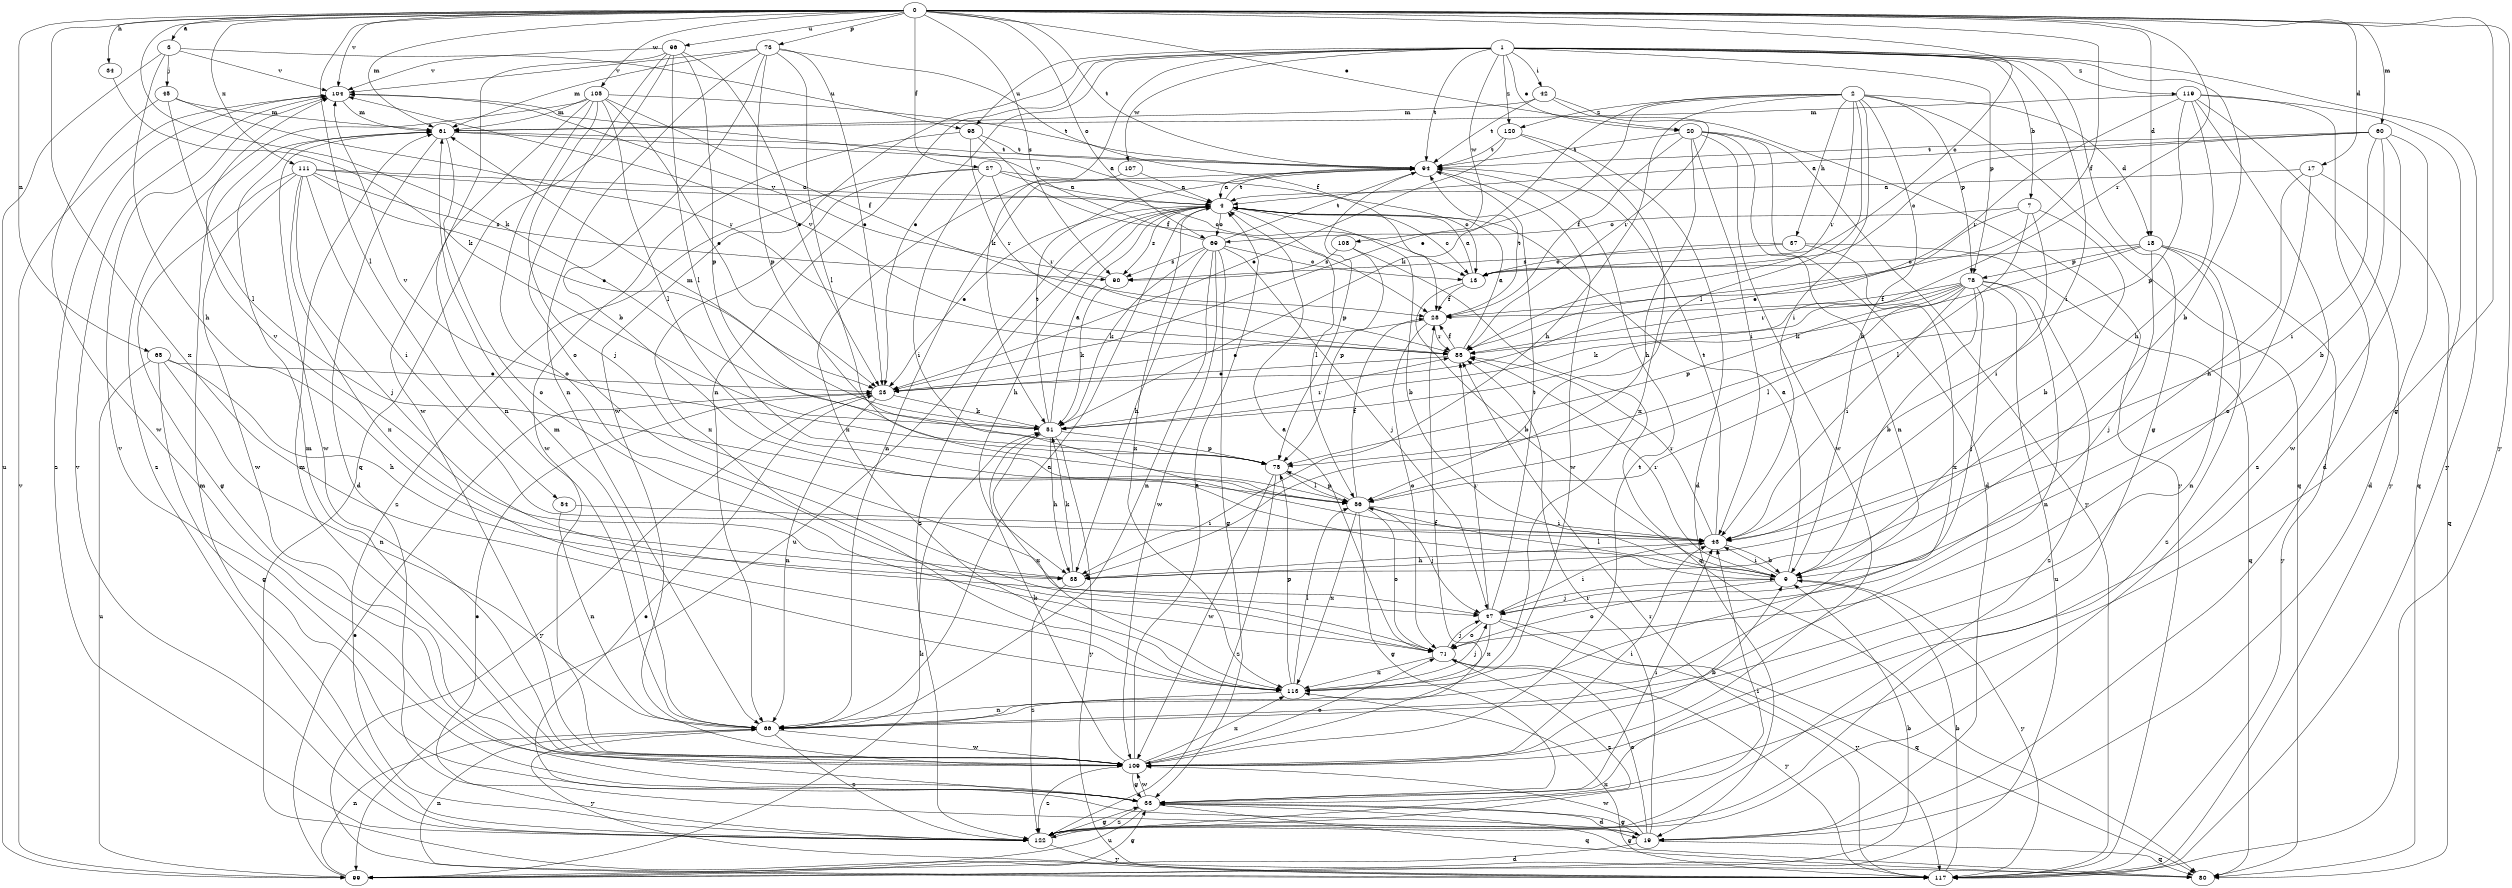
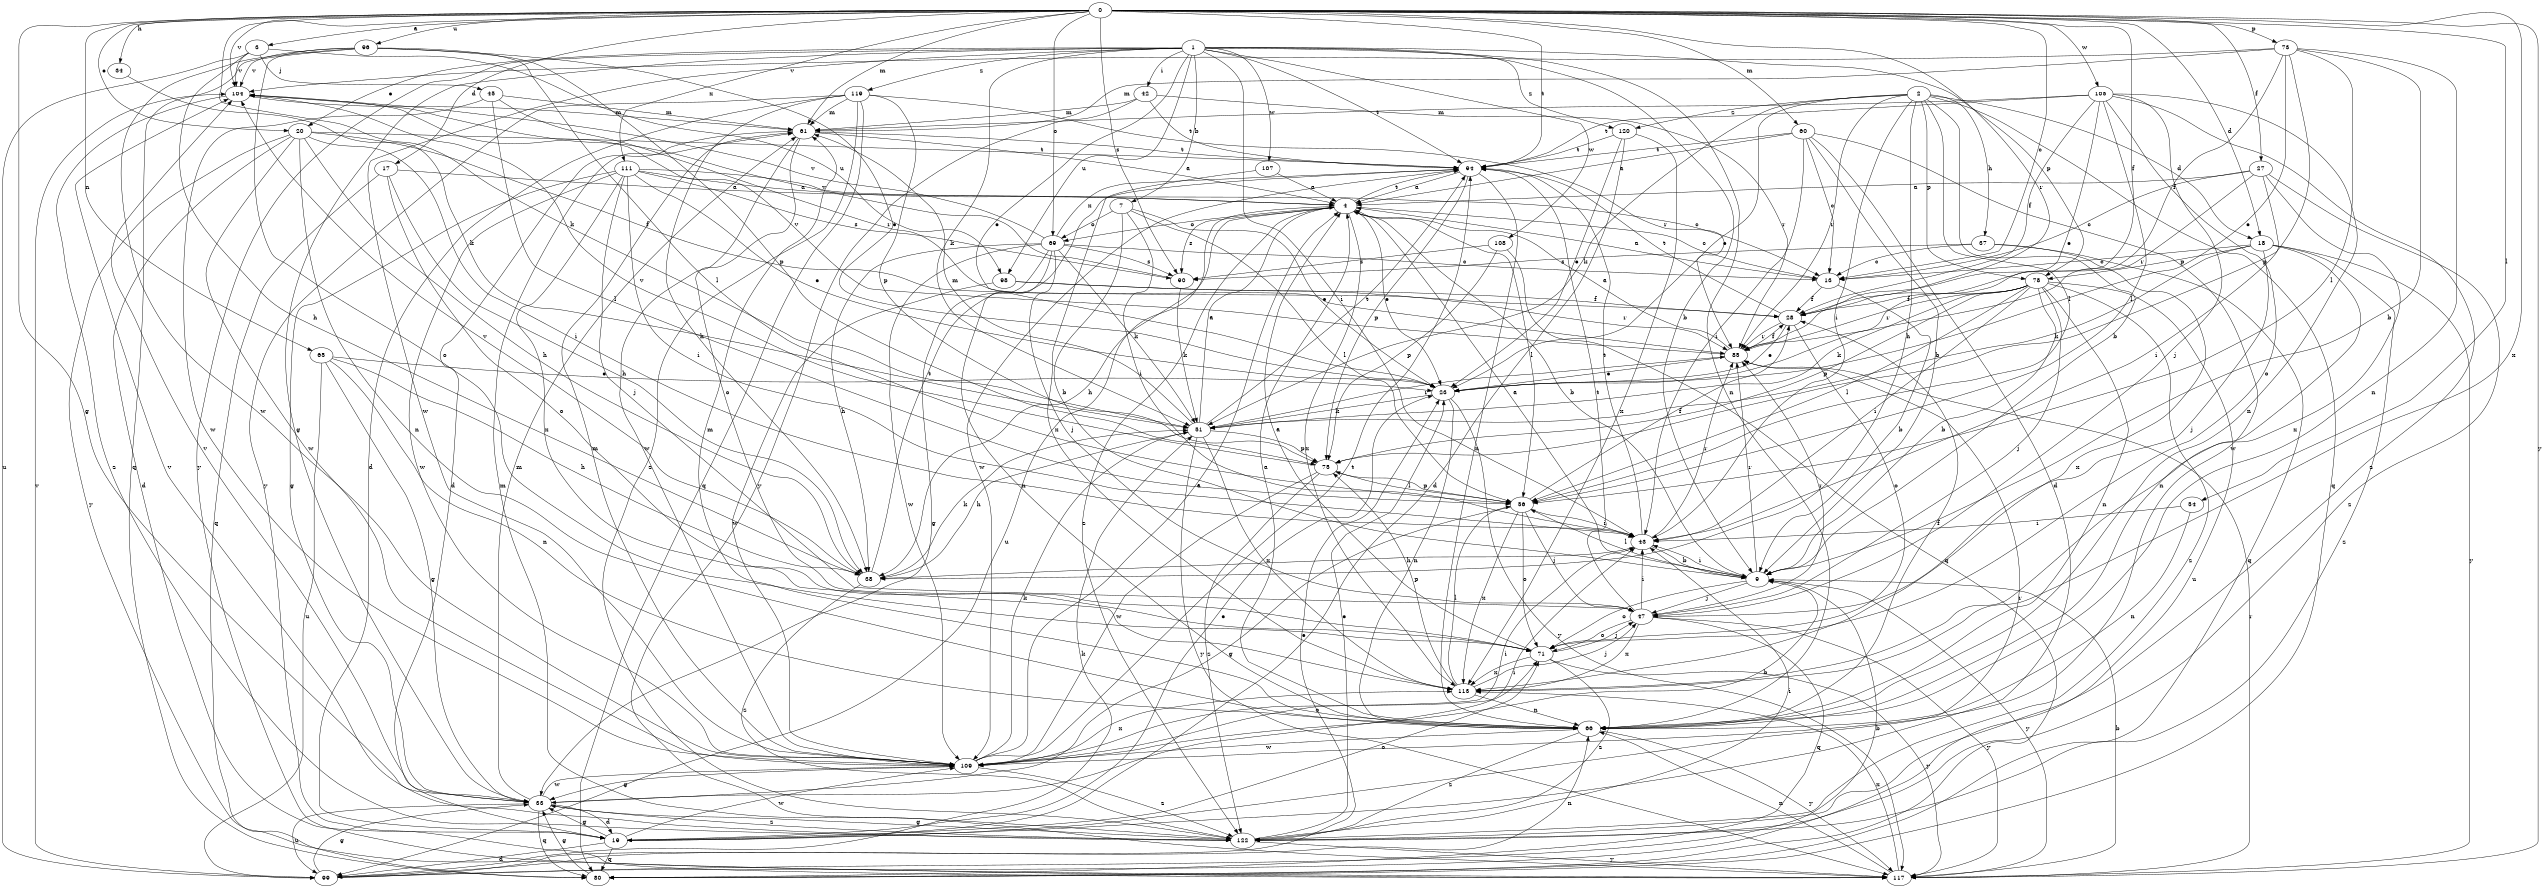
edge "98" -> "94": now "38" -> "94"
edge "69" -> "94": label "t" -> "x"
